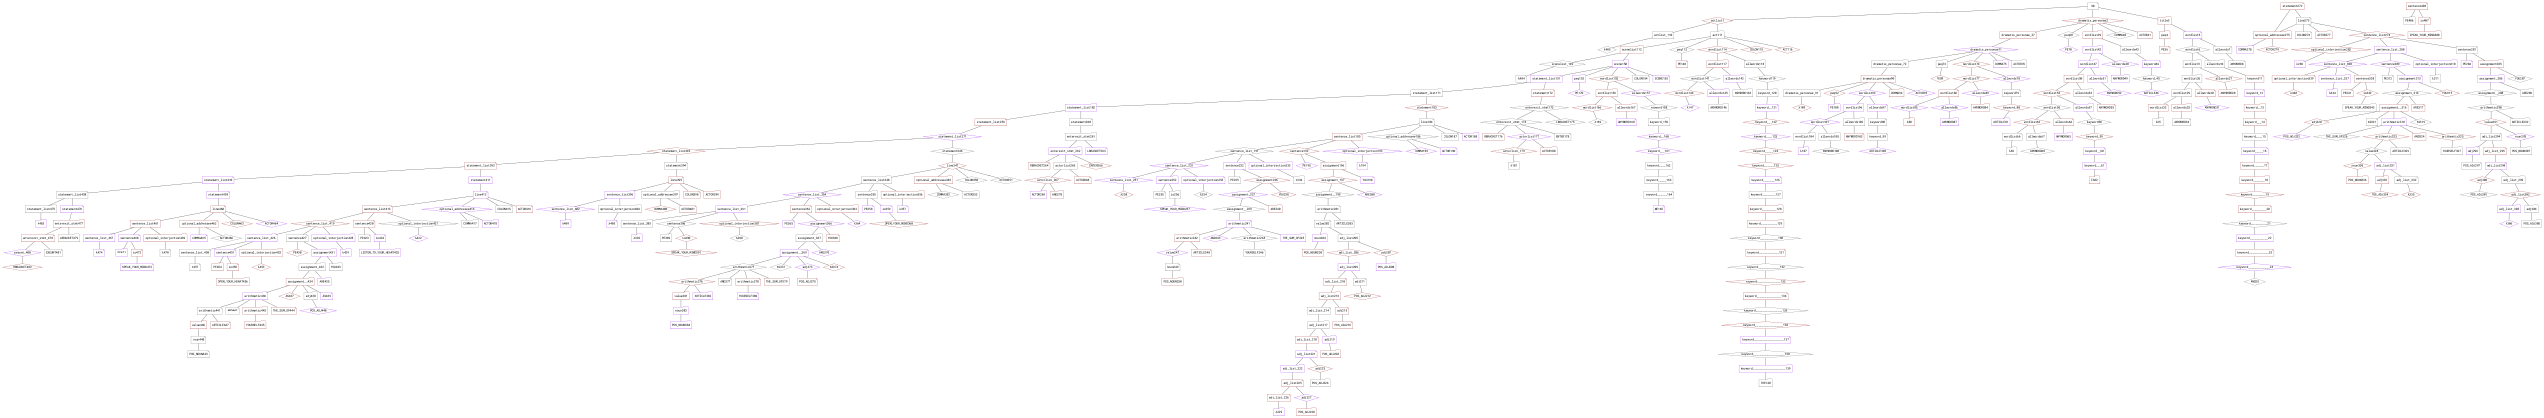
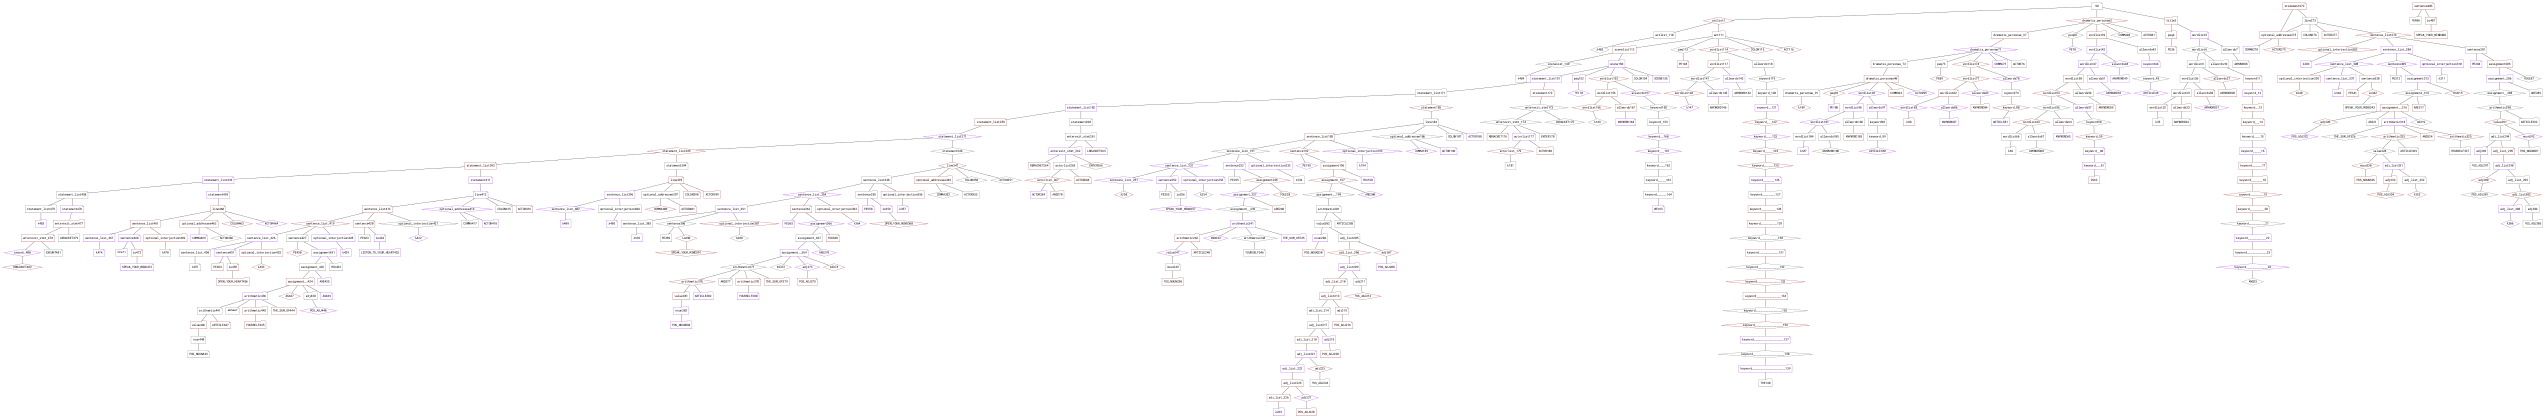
node "actorlist177": shape diamond -> note
